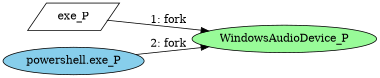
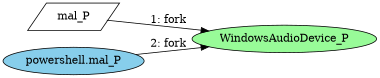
node "exe_P": label "exe_P" -> "mal_P"
node "powershell.exe_P": label "powershell.exe_P" -> "powershell.mal_P"
